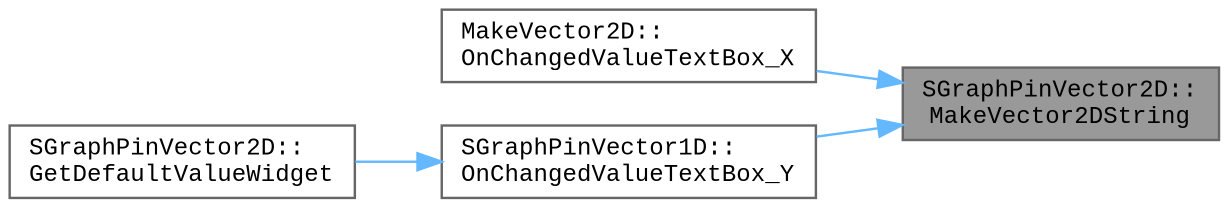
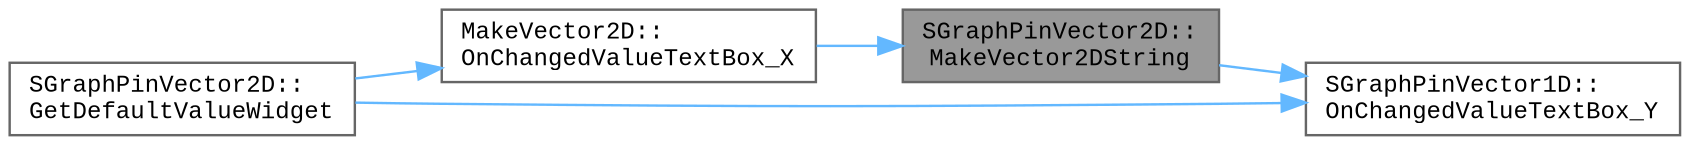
edge "SGraphPinVector2D:: GetDefaultValueWidget" -> "MakeVector2D:: OnChangedValueTextBox_X": added
edge "SGraphPinVector1D:: OnChangedValueTextBox_Y" -> "SGraphPinVector2D:: MakeVector2DString": reversed
